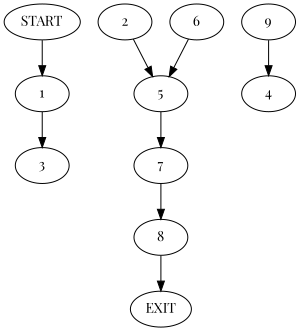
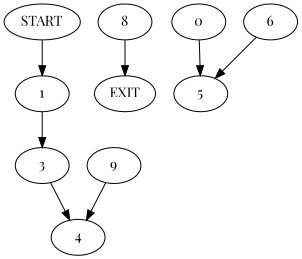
node "2": label "2" -> "0"
node "7": removed
edge "3" -> "4": added
